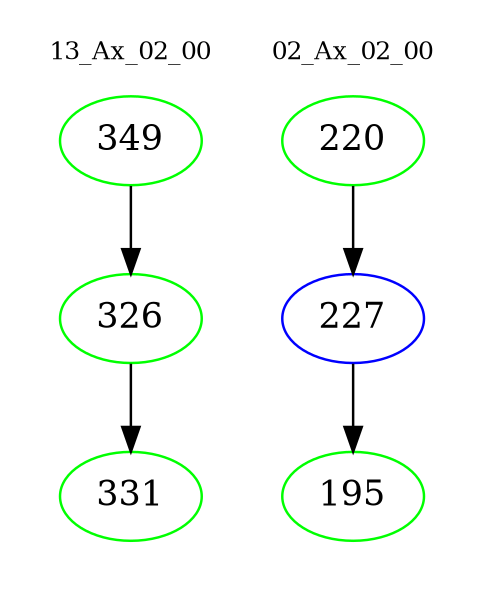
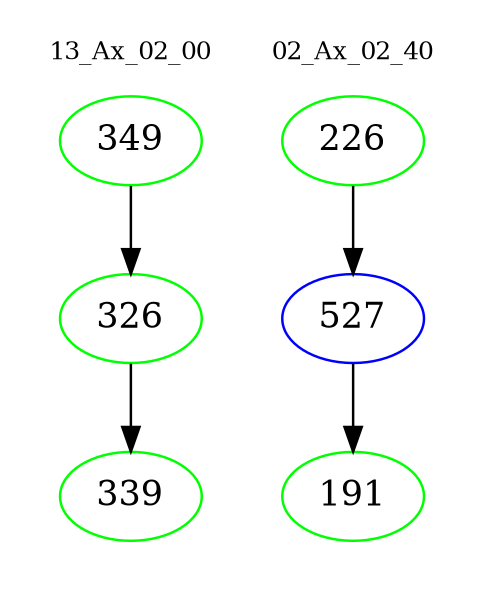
cluster "02_Ax_02_00": label "02_Ax_02_00" -> "02_Ax_02_40"
node "220": label "220" -> "226"
node "227": label "227" -> "527"
node "331": label "331" -> "339"
node "195": label "195" -> "191"
